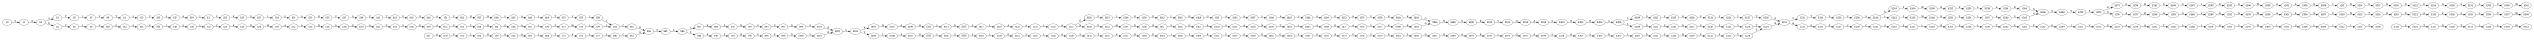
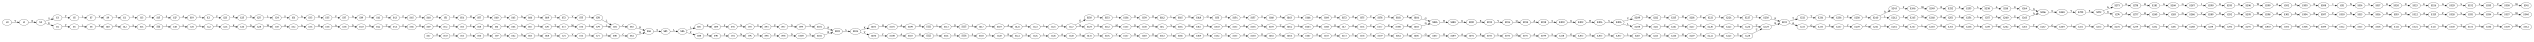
edge "S318" -> "S321": added, label "R"
